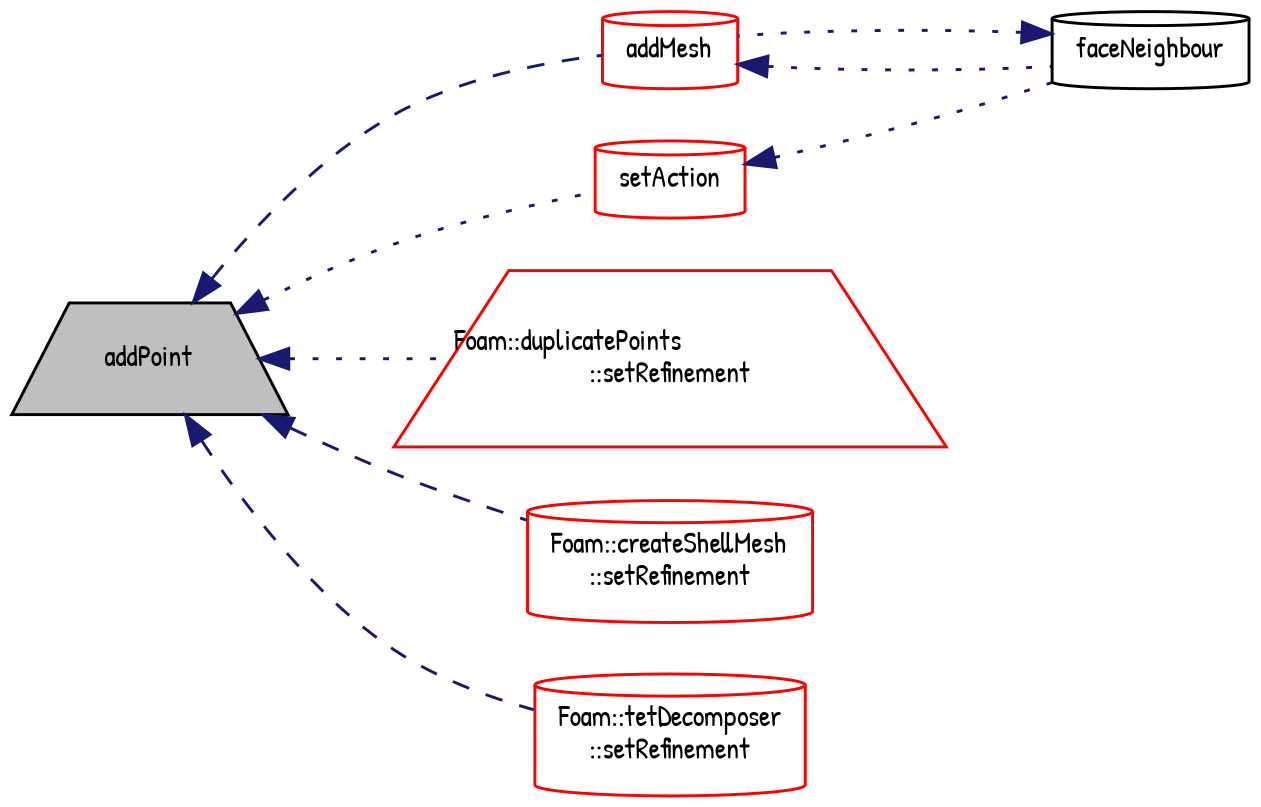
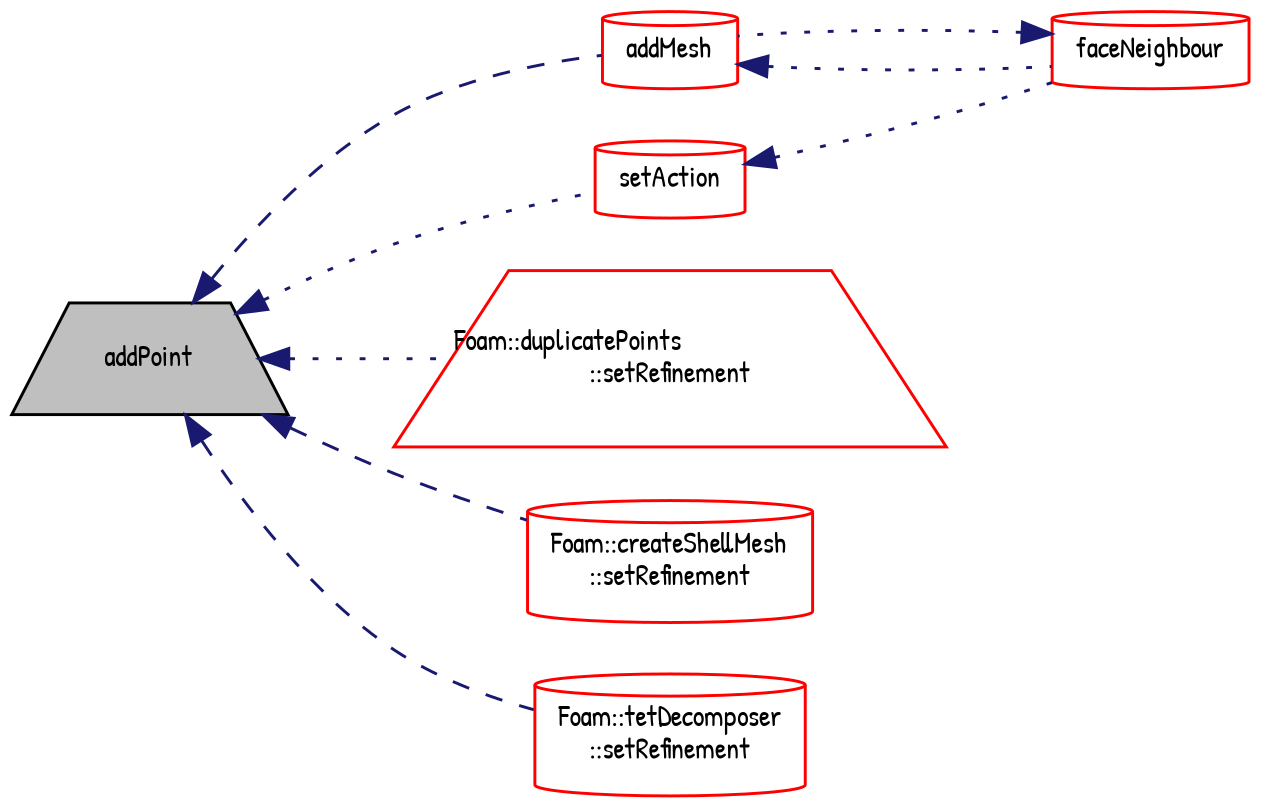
node "faceNeighbour": color black -> red
